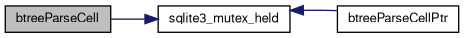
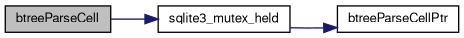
edge "btreeParseCellPtr" -> "sqlite3_mutex_held": reversed
